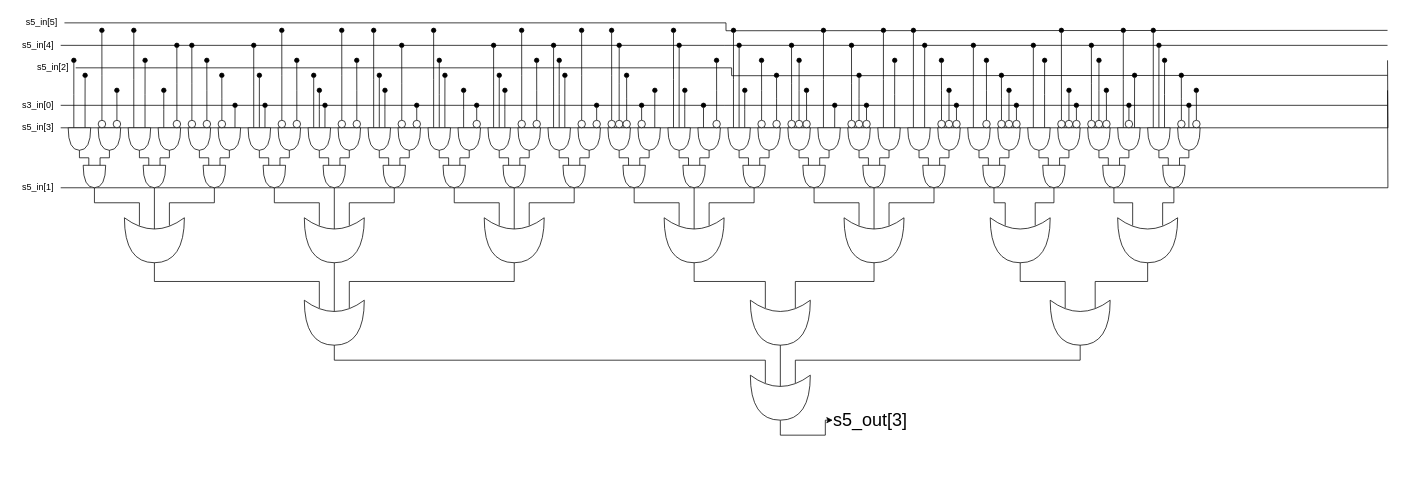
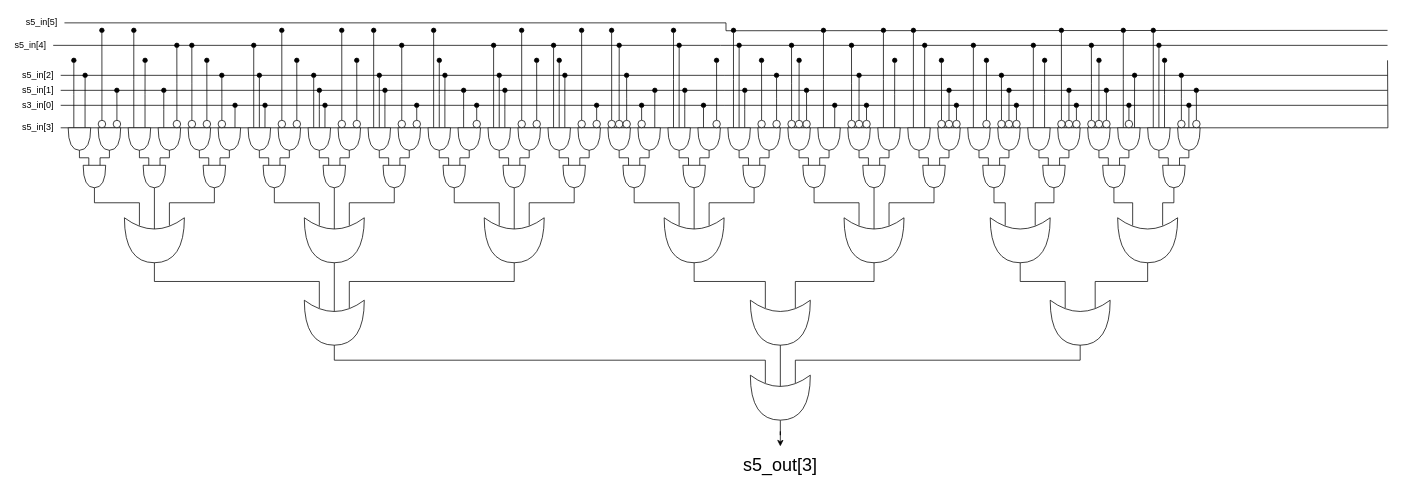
node "s5_in[4]": moved (38, 45) -> (30, 45)
node "s5_in[2]": moved (53, 68) -> (38, 75)
node "s5_in[1]": moved (38, 188) -> (38, 90)
node "s5_out[3]": moved (870, 420) -> (780, 465)
